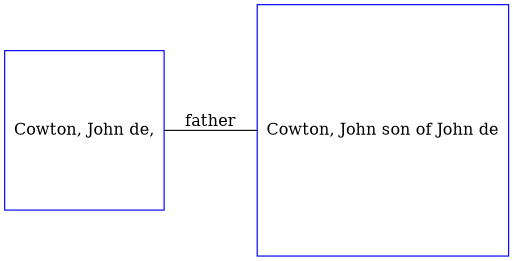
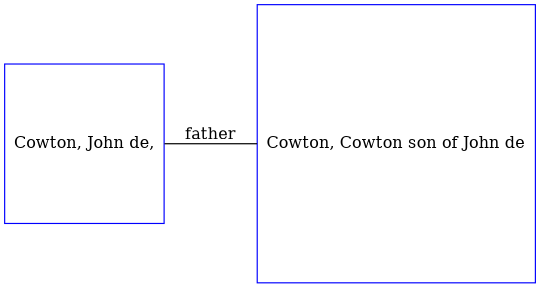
node "Cowton, John son of John de": label "Cowton, John son of John de" -> "Cowton, Cowton son of John de"
